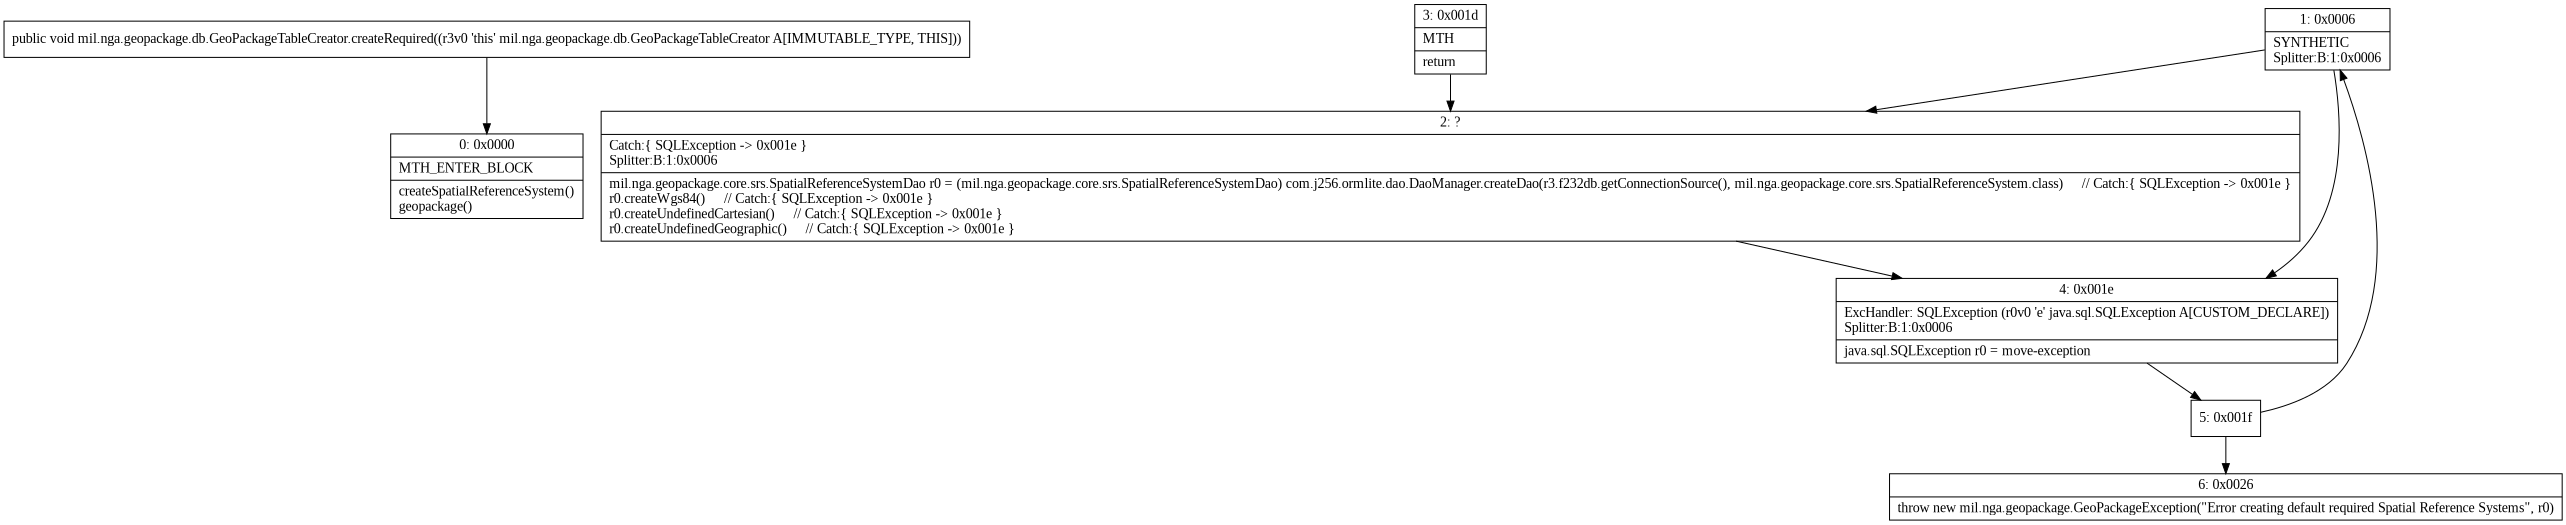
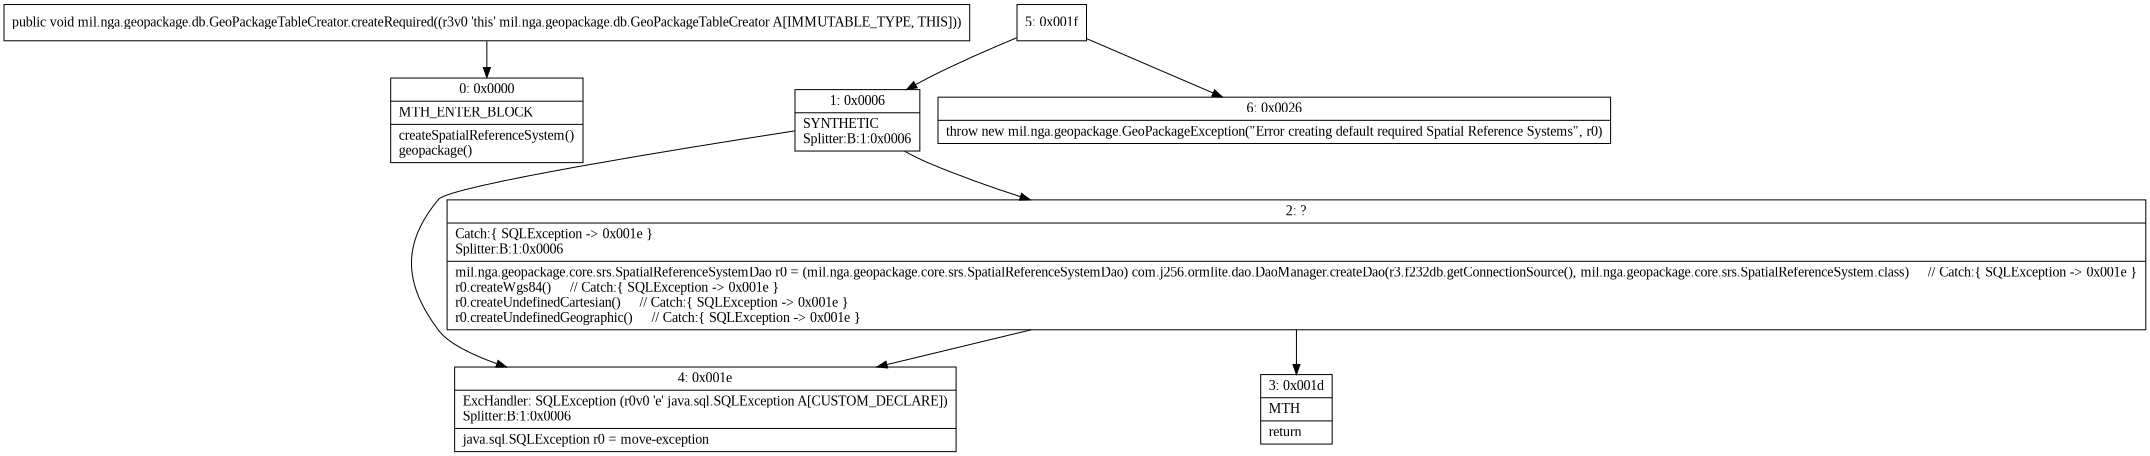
edge "3: 0x001d" -> "2: ?": reversed
edge "4: 0x001e" -> "5: 0x001f": removed
